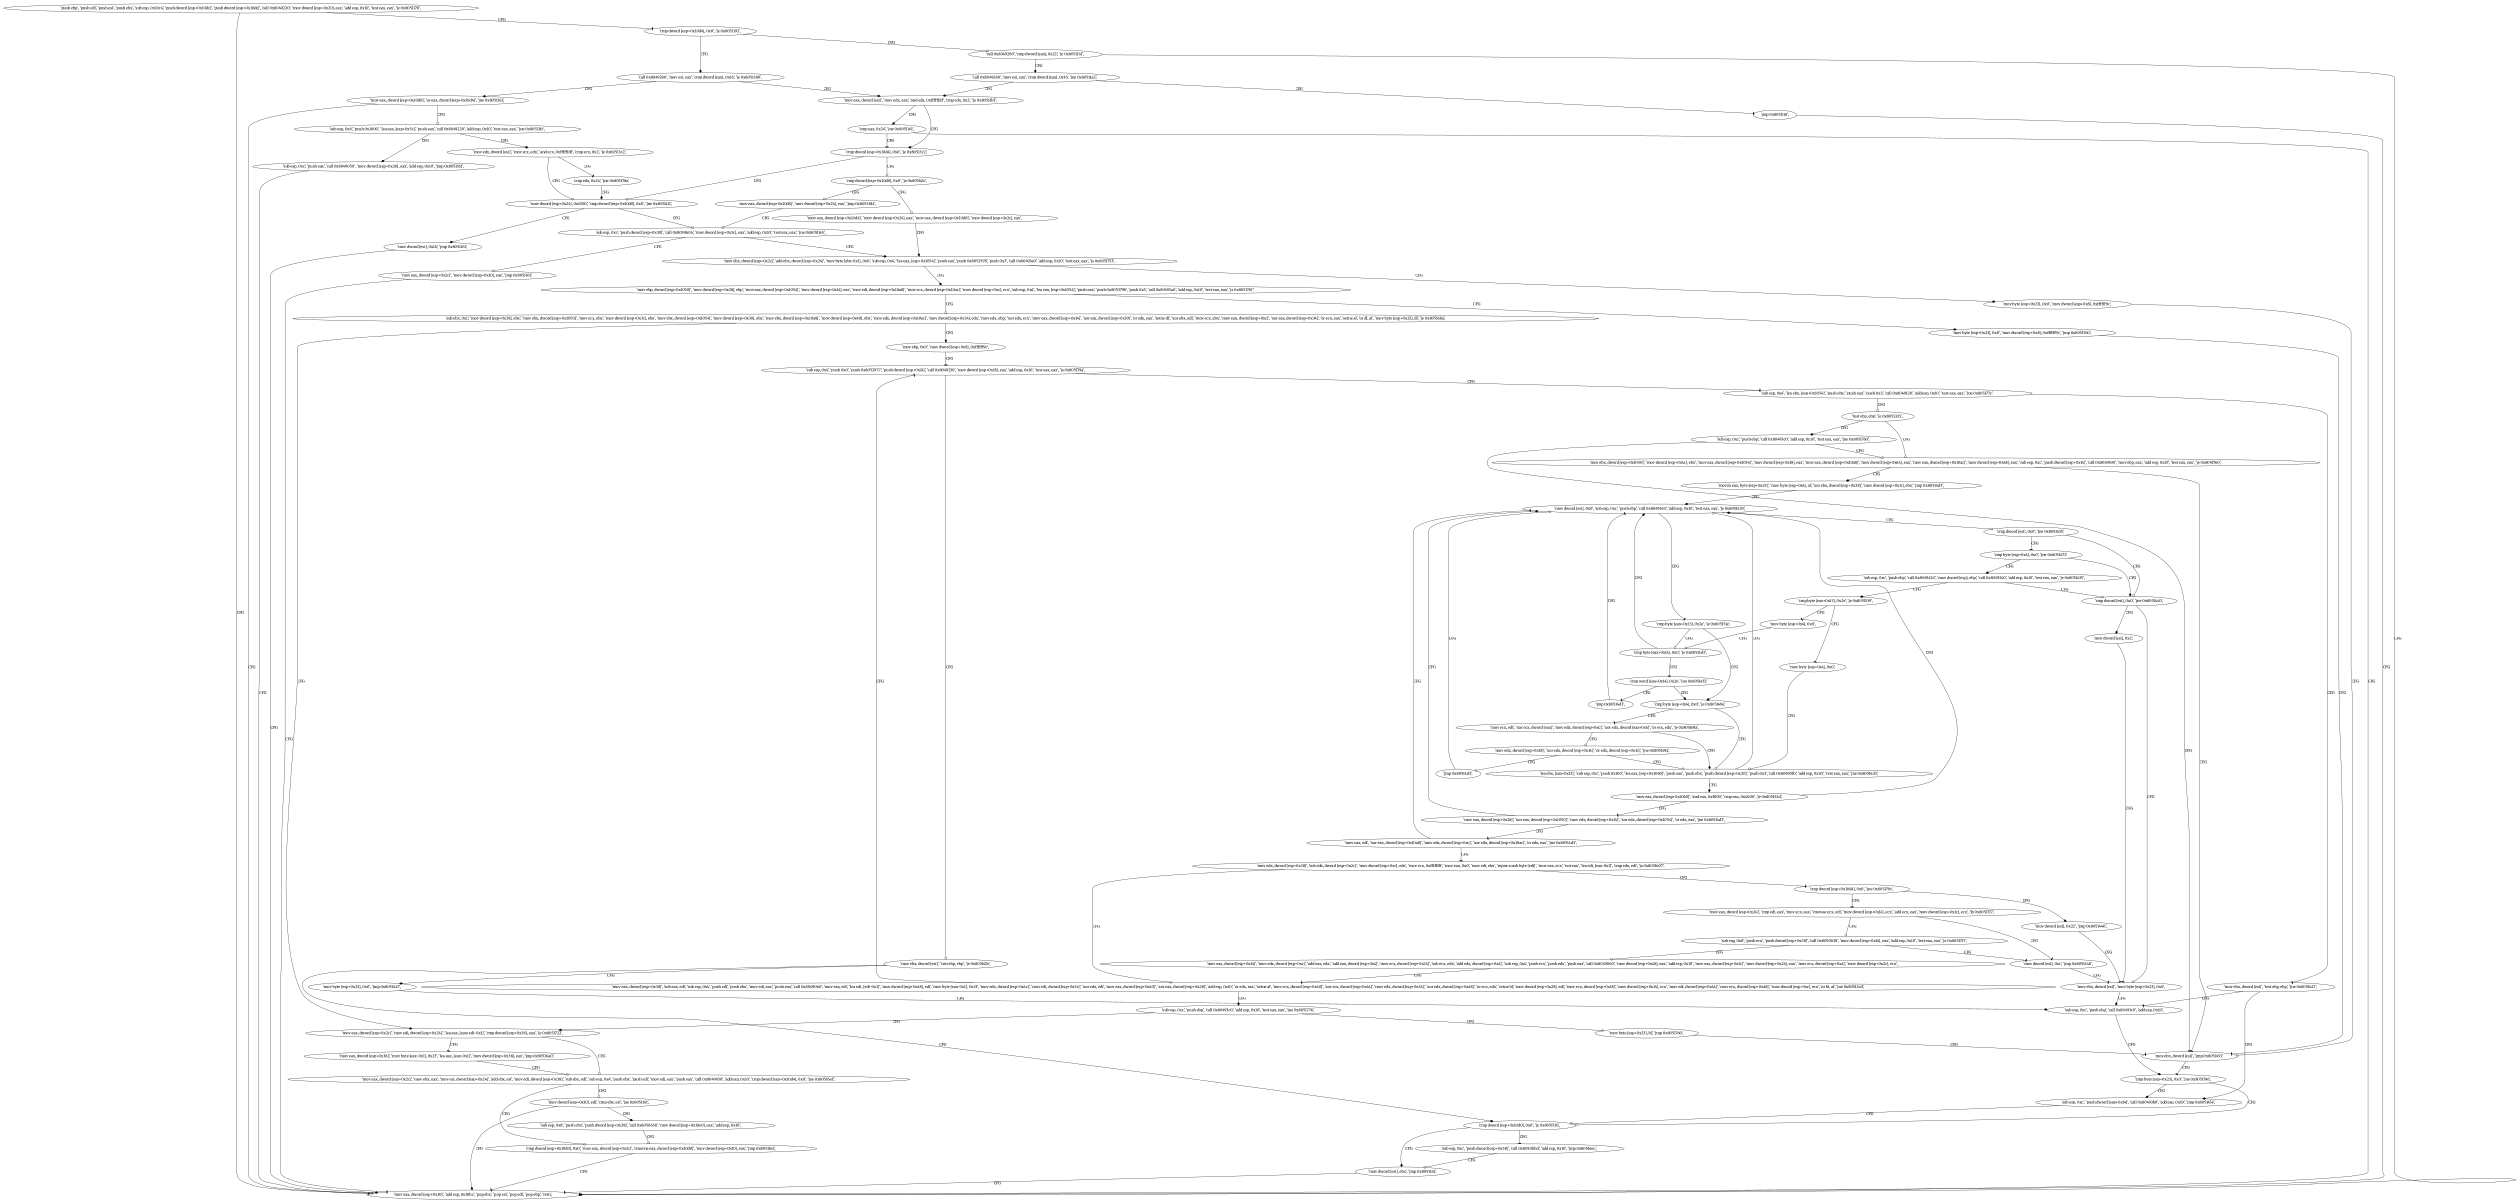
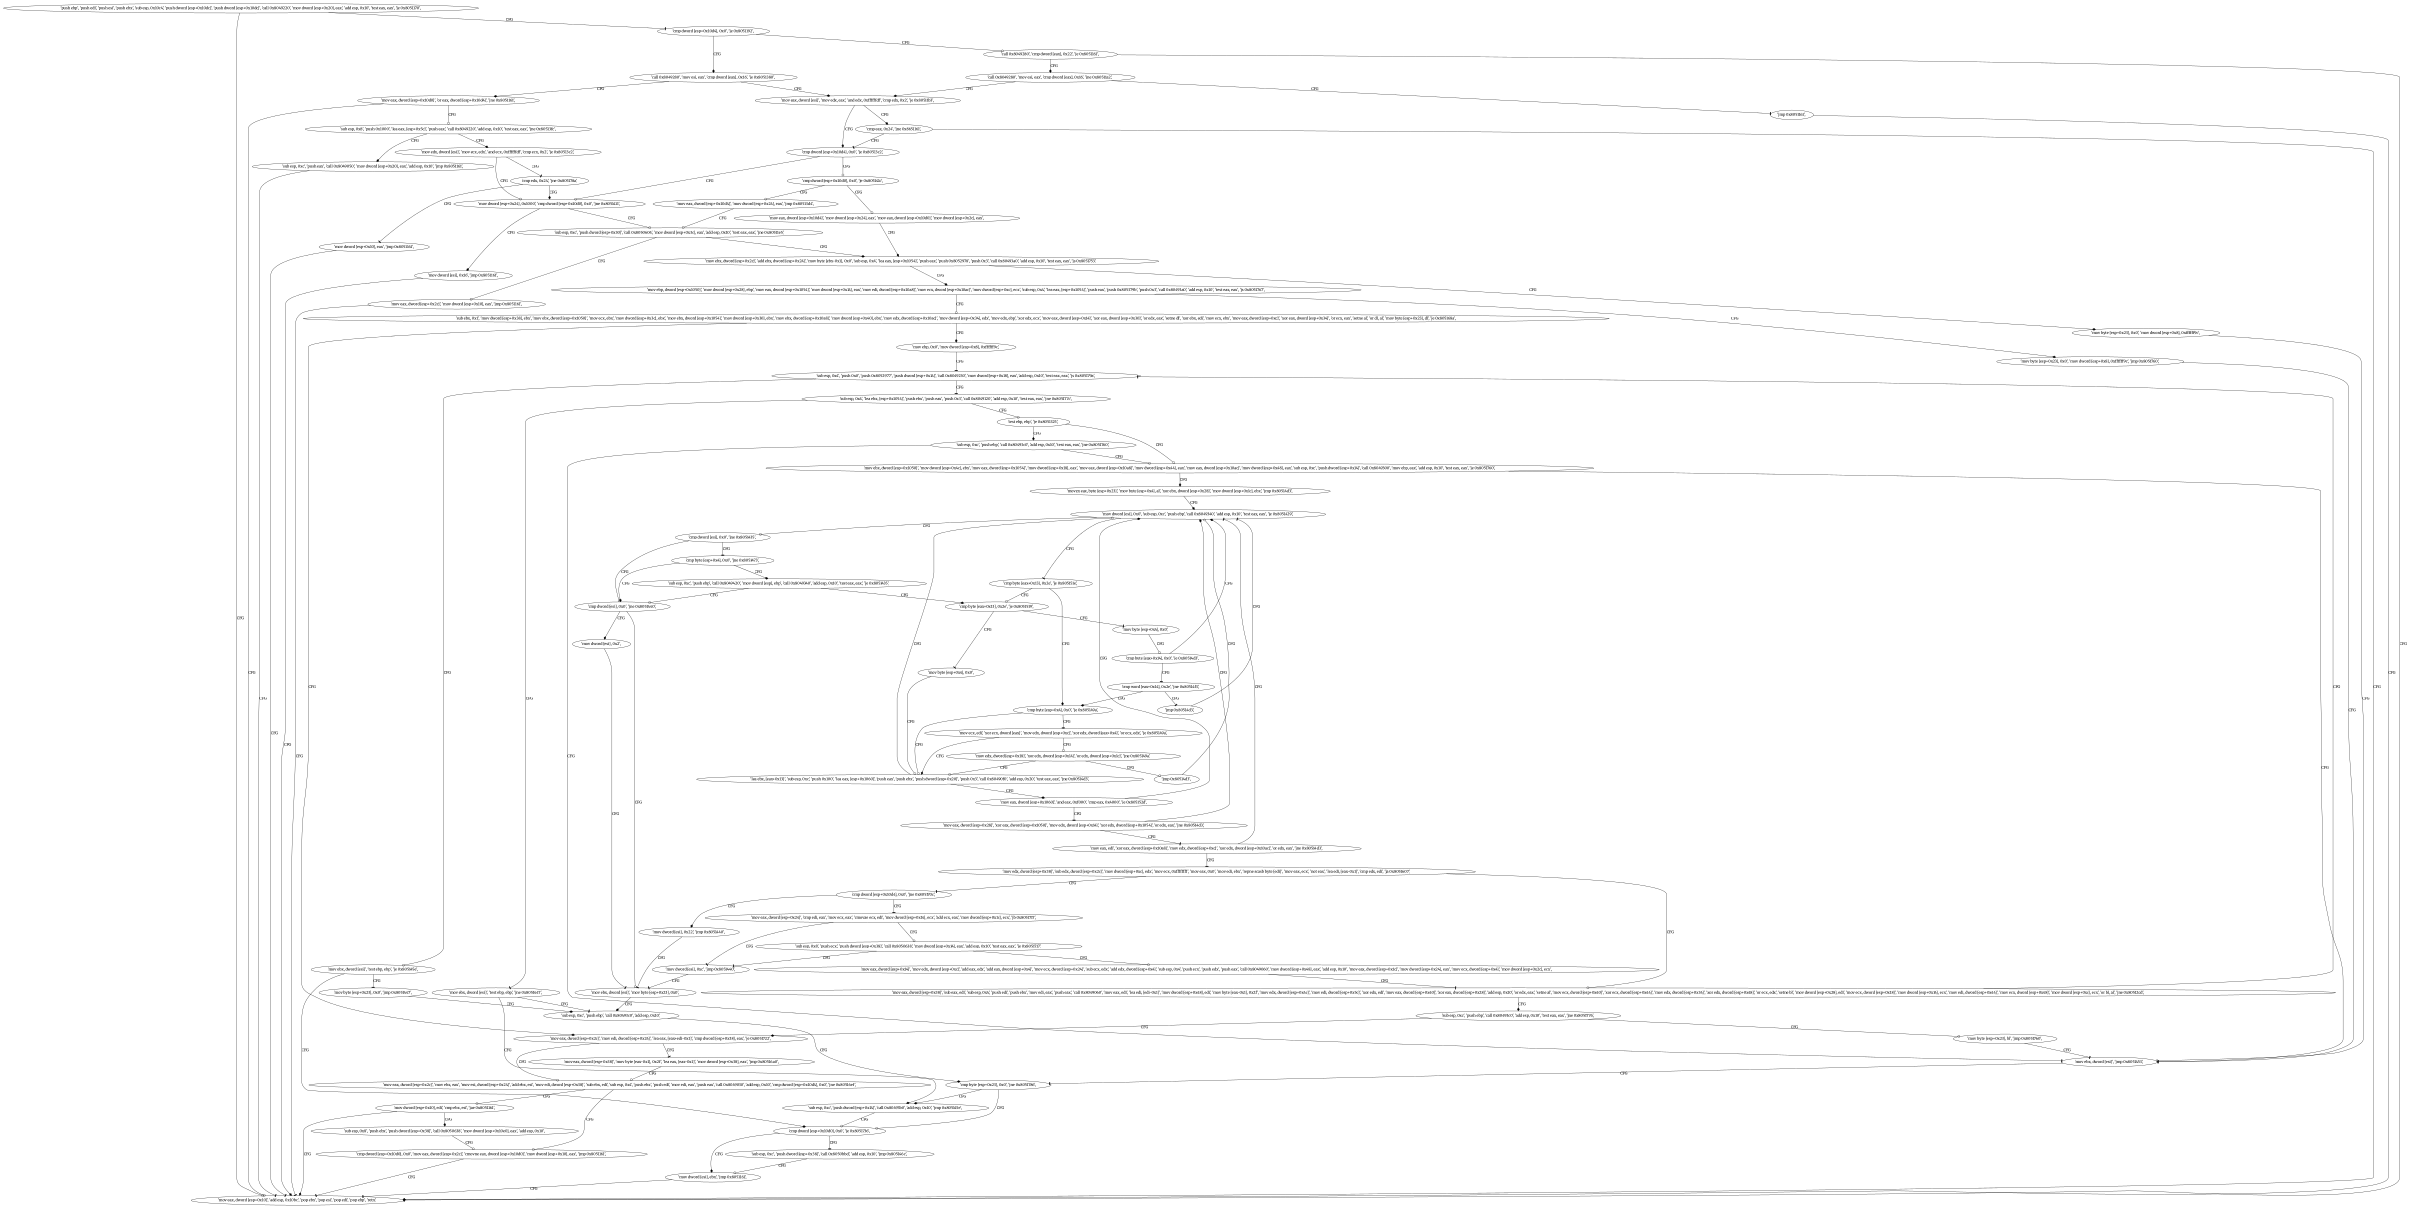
node "'cmp eax, 0x24', 'jne 0x8051161',": label "'cmp eax, 0x24', 'jne 0x8051161'," -> "'cmp eax, 0x24', 'jne 0x8651161',"
node "'mov dword [esp+0x10], eax', 'jmp 0x8051161',": added
edge "'cmp byte [eax+0x13], 0x2e', 'je 0x805151e'," -> "'cmp byte [eax+0x14], 0x0', 'je 0x80514d3',": now "'cmp byte [eax+0x13], 0x2e', 'je 0x805151e'," -> "'cmp byte [eax+0x13], 0x2e', 'je 0x8051519',"
edge "'mov ebx, dword [esi]', 'test ebp, ebp', 'je 0x805145e'," -> "'mov byte [esp+0x23], 0x0', 'jmp 0x8051447',": arrowhead diamond -> tee
